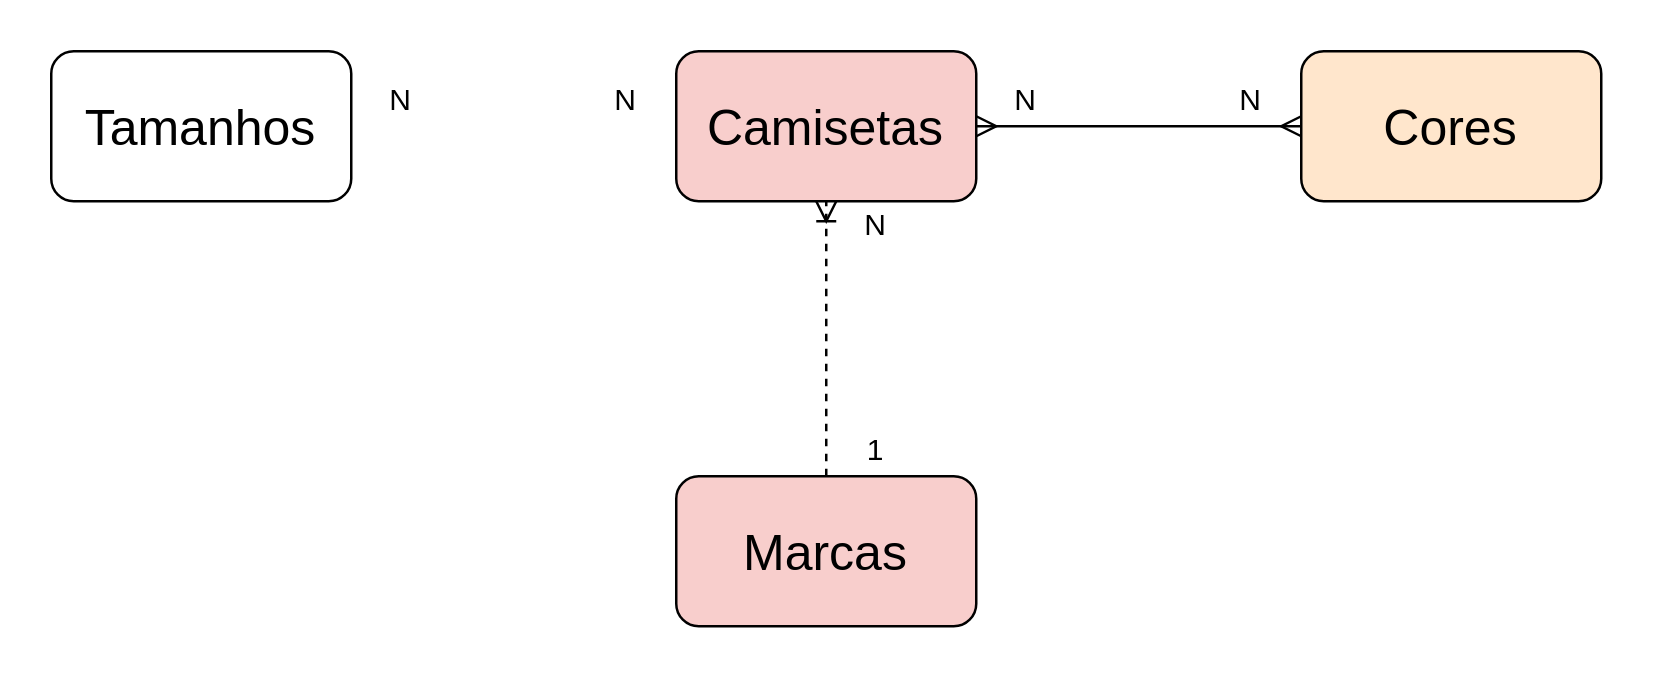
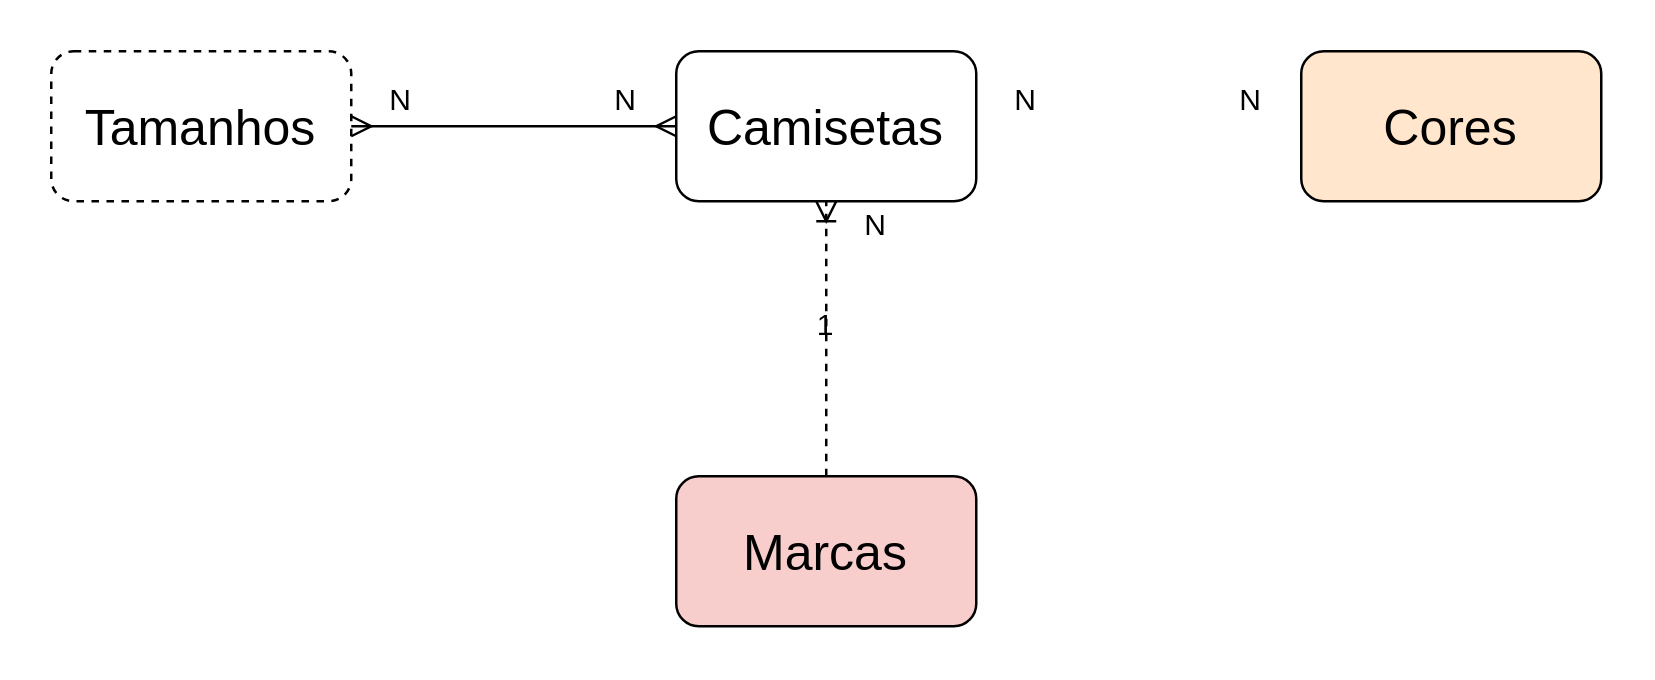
node "Tamanhos": style solid -> dashed
edge "Tamanhos" -- "Camisetas": added
node "Camisetas": fillcolor #f8cecc -> #ffffff
edge "Camisetas" -- "Cores": removed
node "1": moved (876, 451) -> (826, 326)
